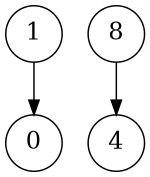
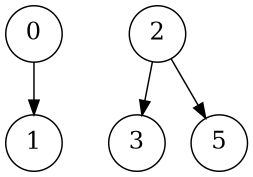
node "8": label "8" -> "2"
edge "1" -> "0": reversed
node "4": label "4" -> "5"
node "3": added
